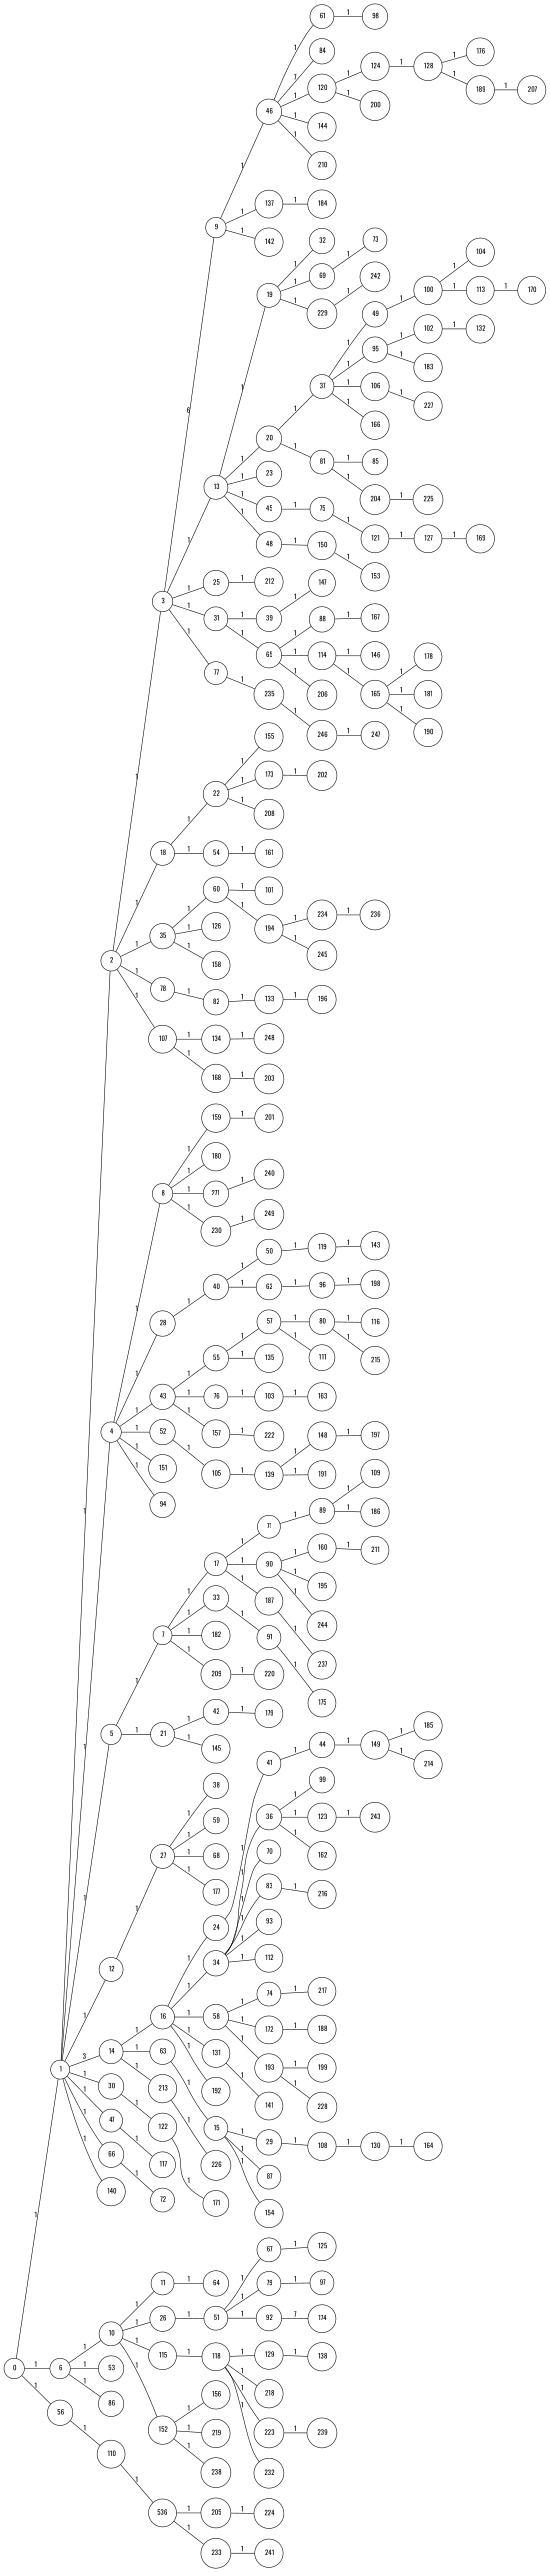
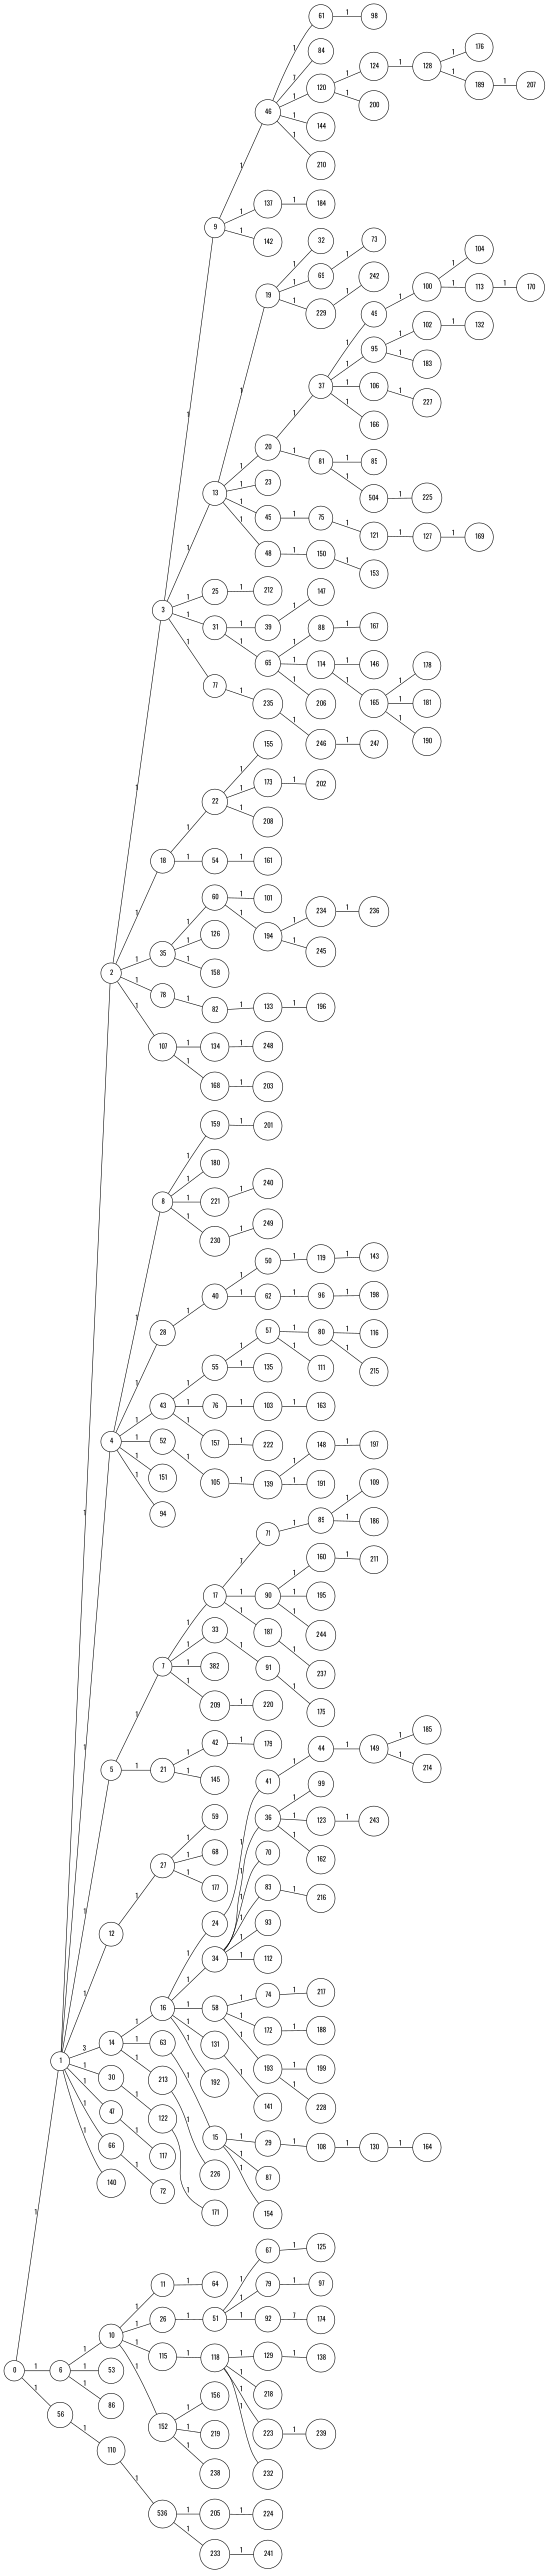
edge "9" -- "3": label "6" -> "1"
node "204": label "204" -> "504"
node "271": label "271" -> "221"
edge "71" -- "17": label "1" -> "7"
node "182": label "182" -> "382"
node "38": removed
